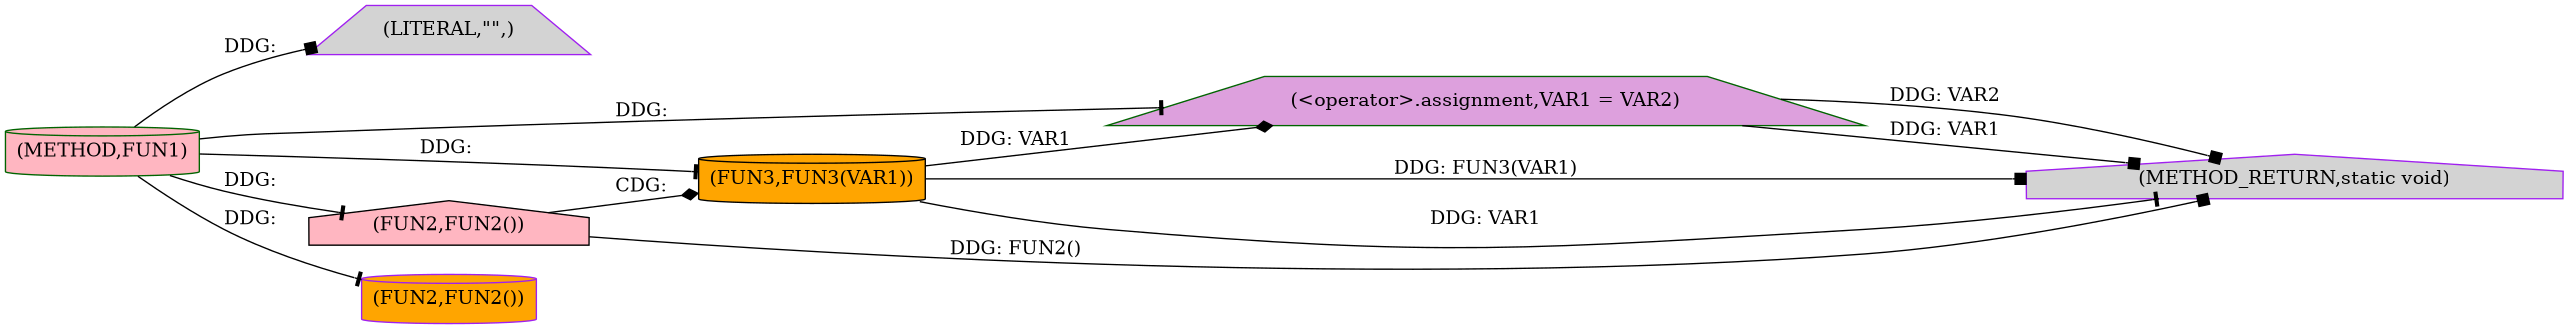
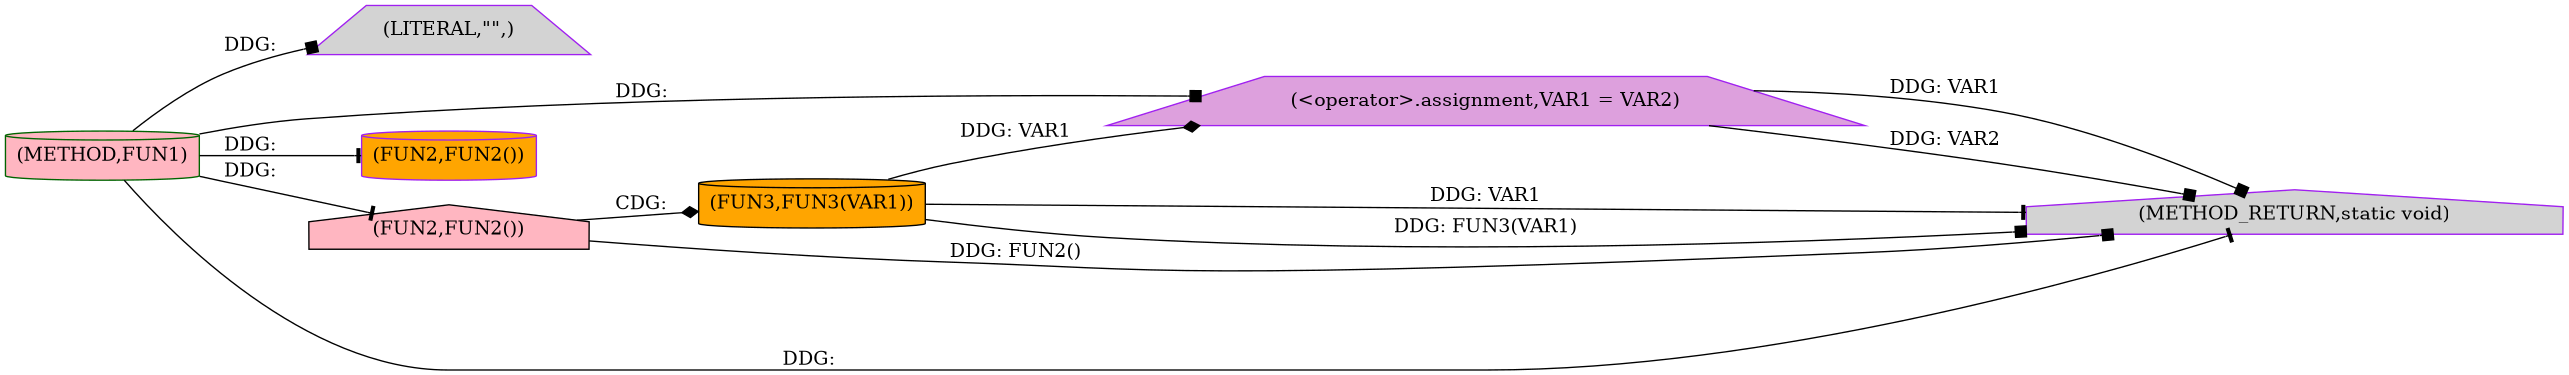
node "(<operator>.assignment,VAR1 = VAR2)": color darkgreen -> purple
edge "(METHOD,FUN1)" -> "(<operator>.assignment,VAR1 = VAR2)": arrowhead tee -> box
edge "(METHOD,FUN1)" -> "(FUN3,FUN3(VAR1))": now "(METHOD,FUN1)" -> "(METHOD_RETURN,static void)"
